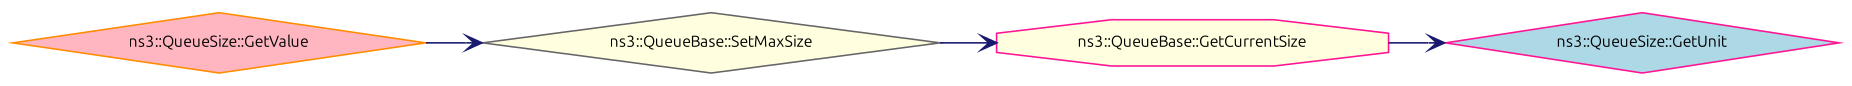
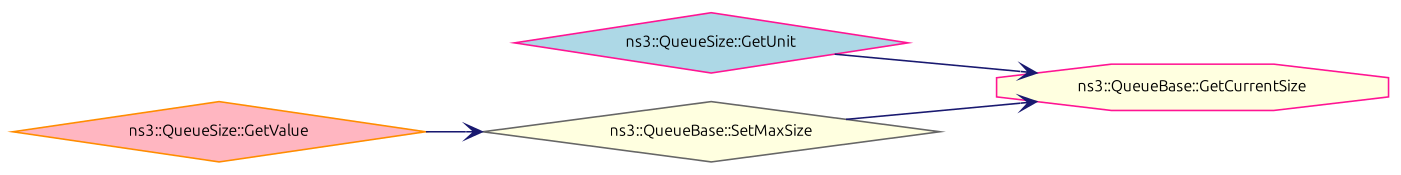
edge "ns3::QueueBase::GetCurrentSize" -> "ns3::QueueSize::GetUnit": reversed
